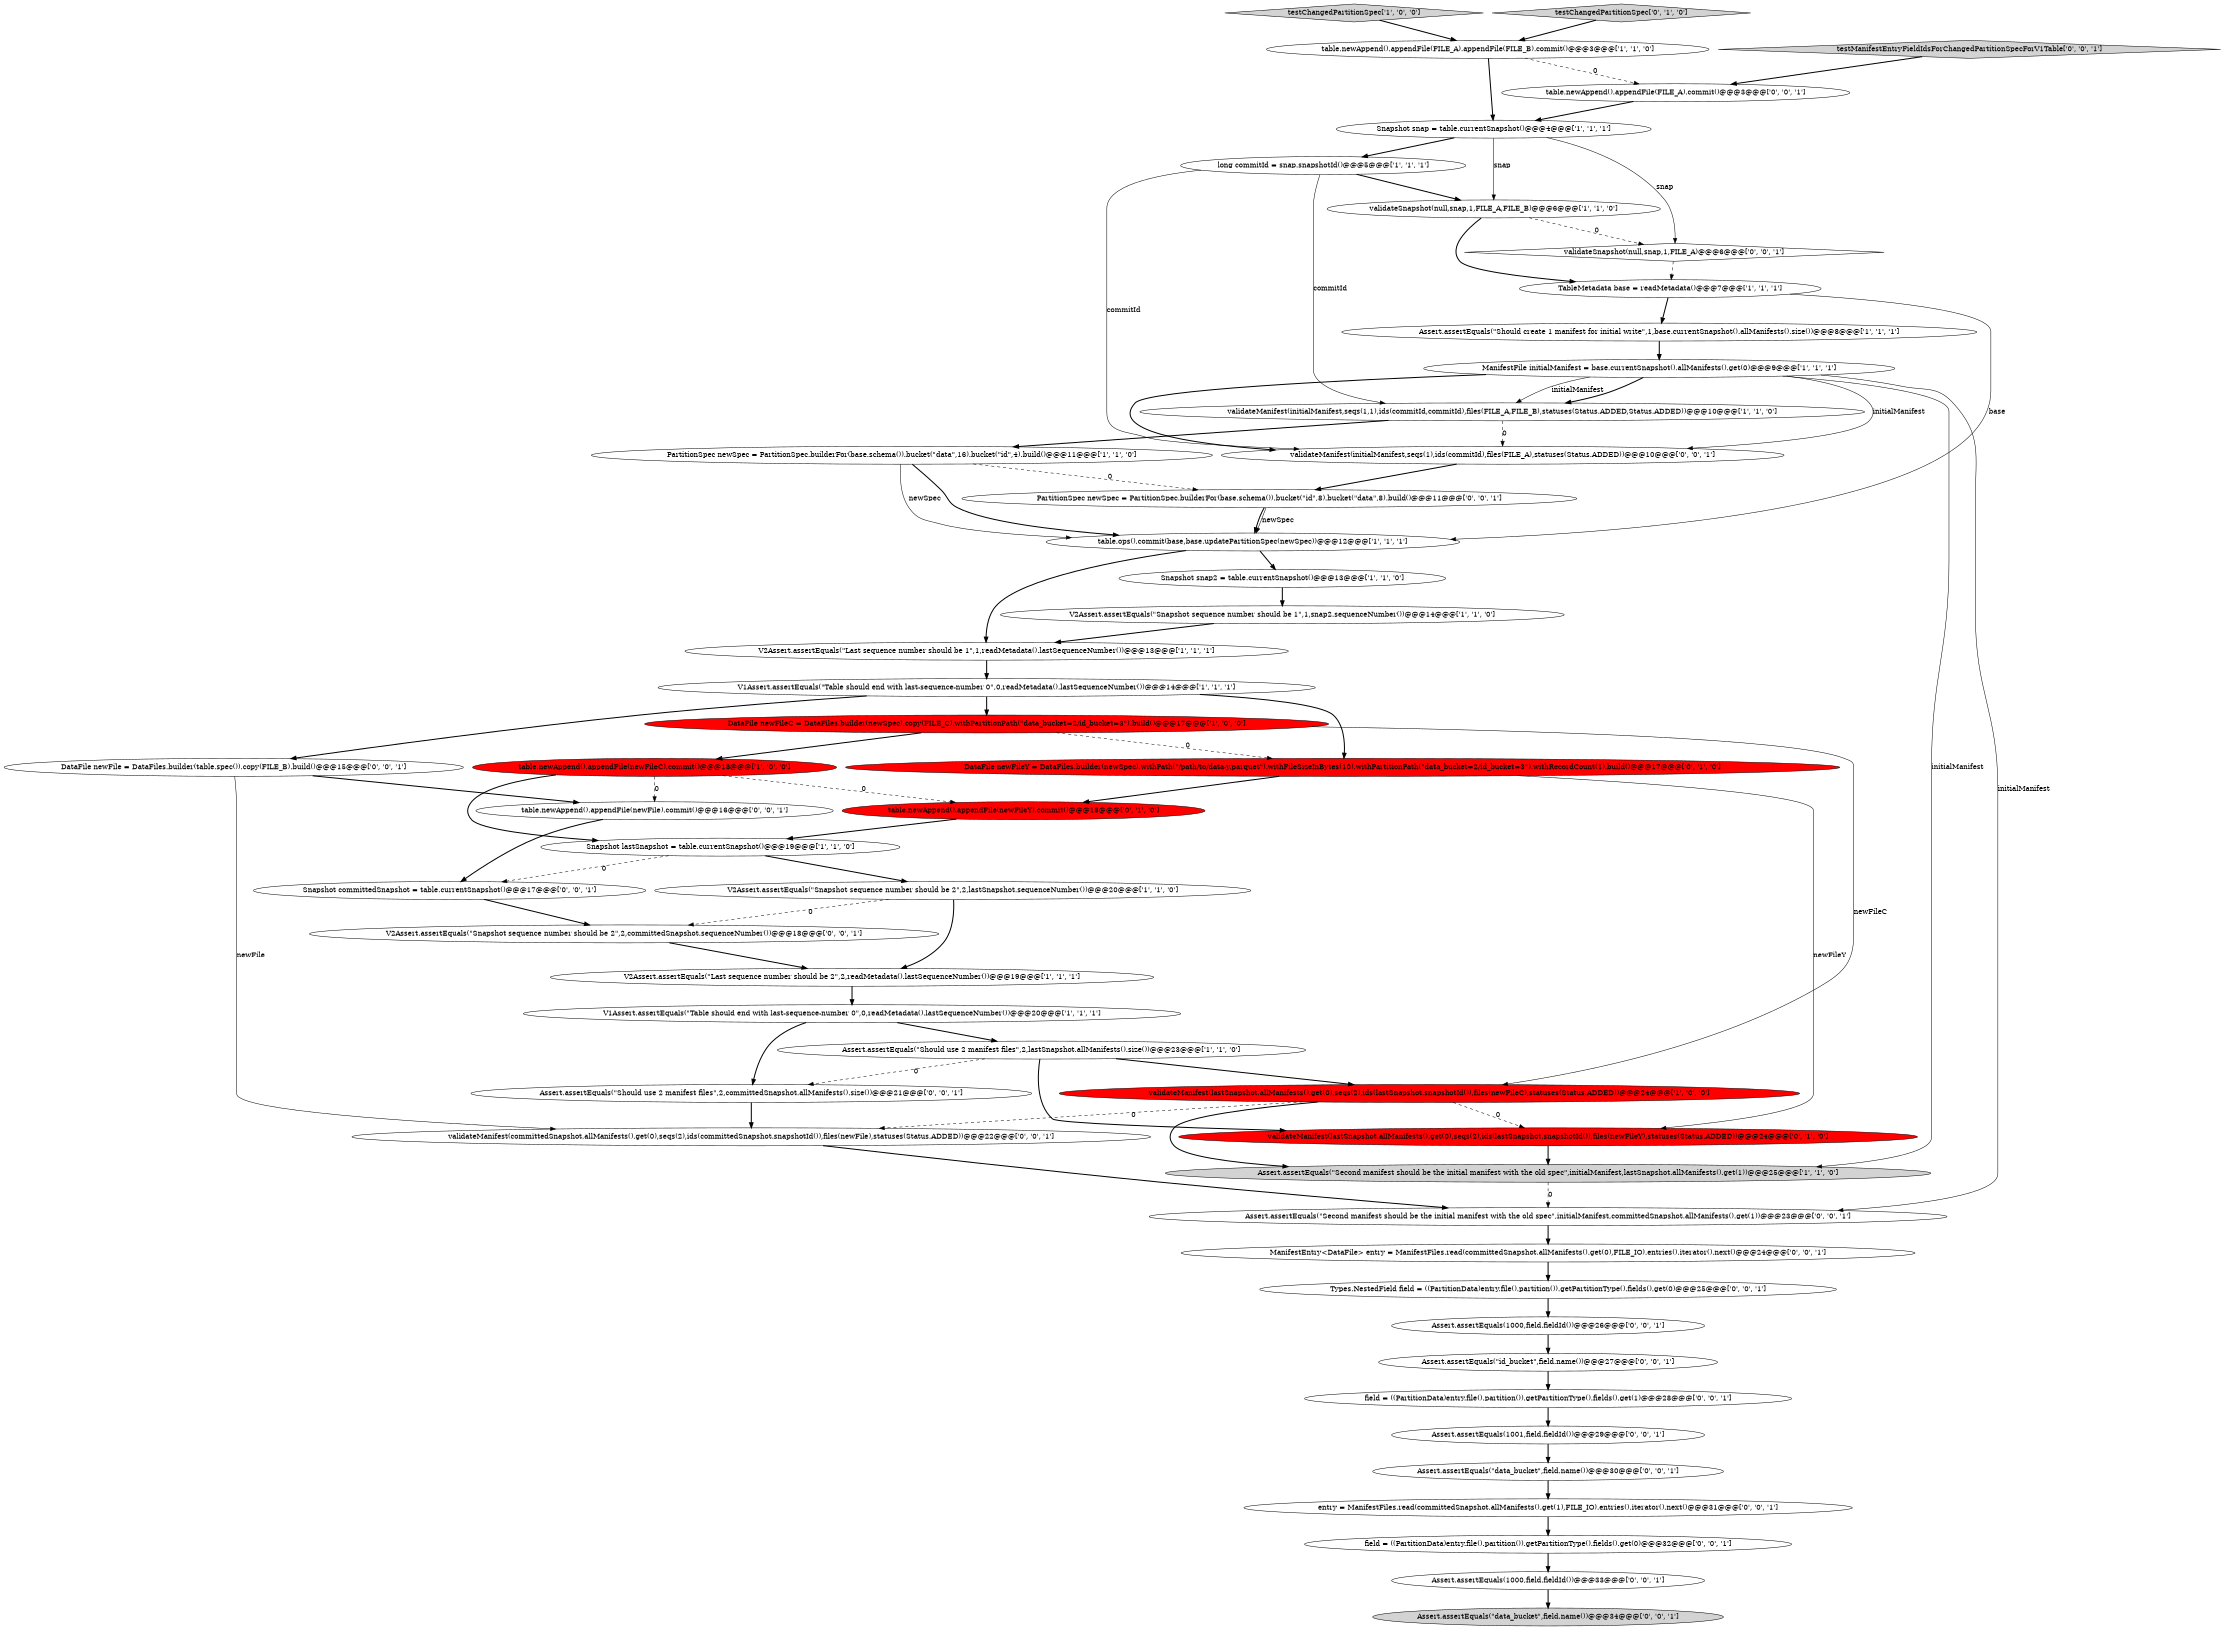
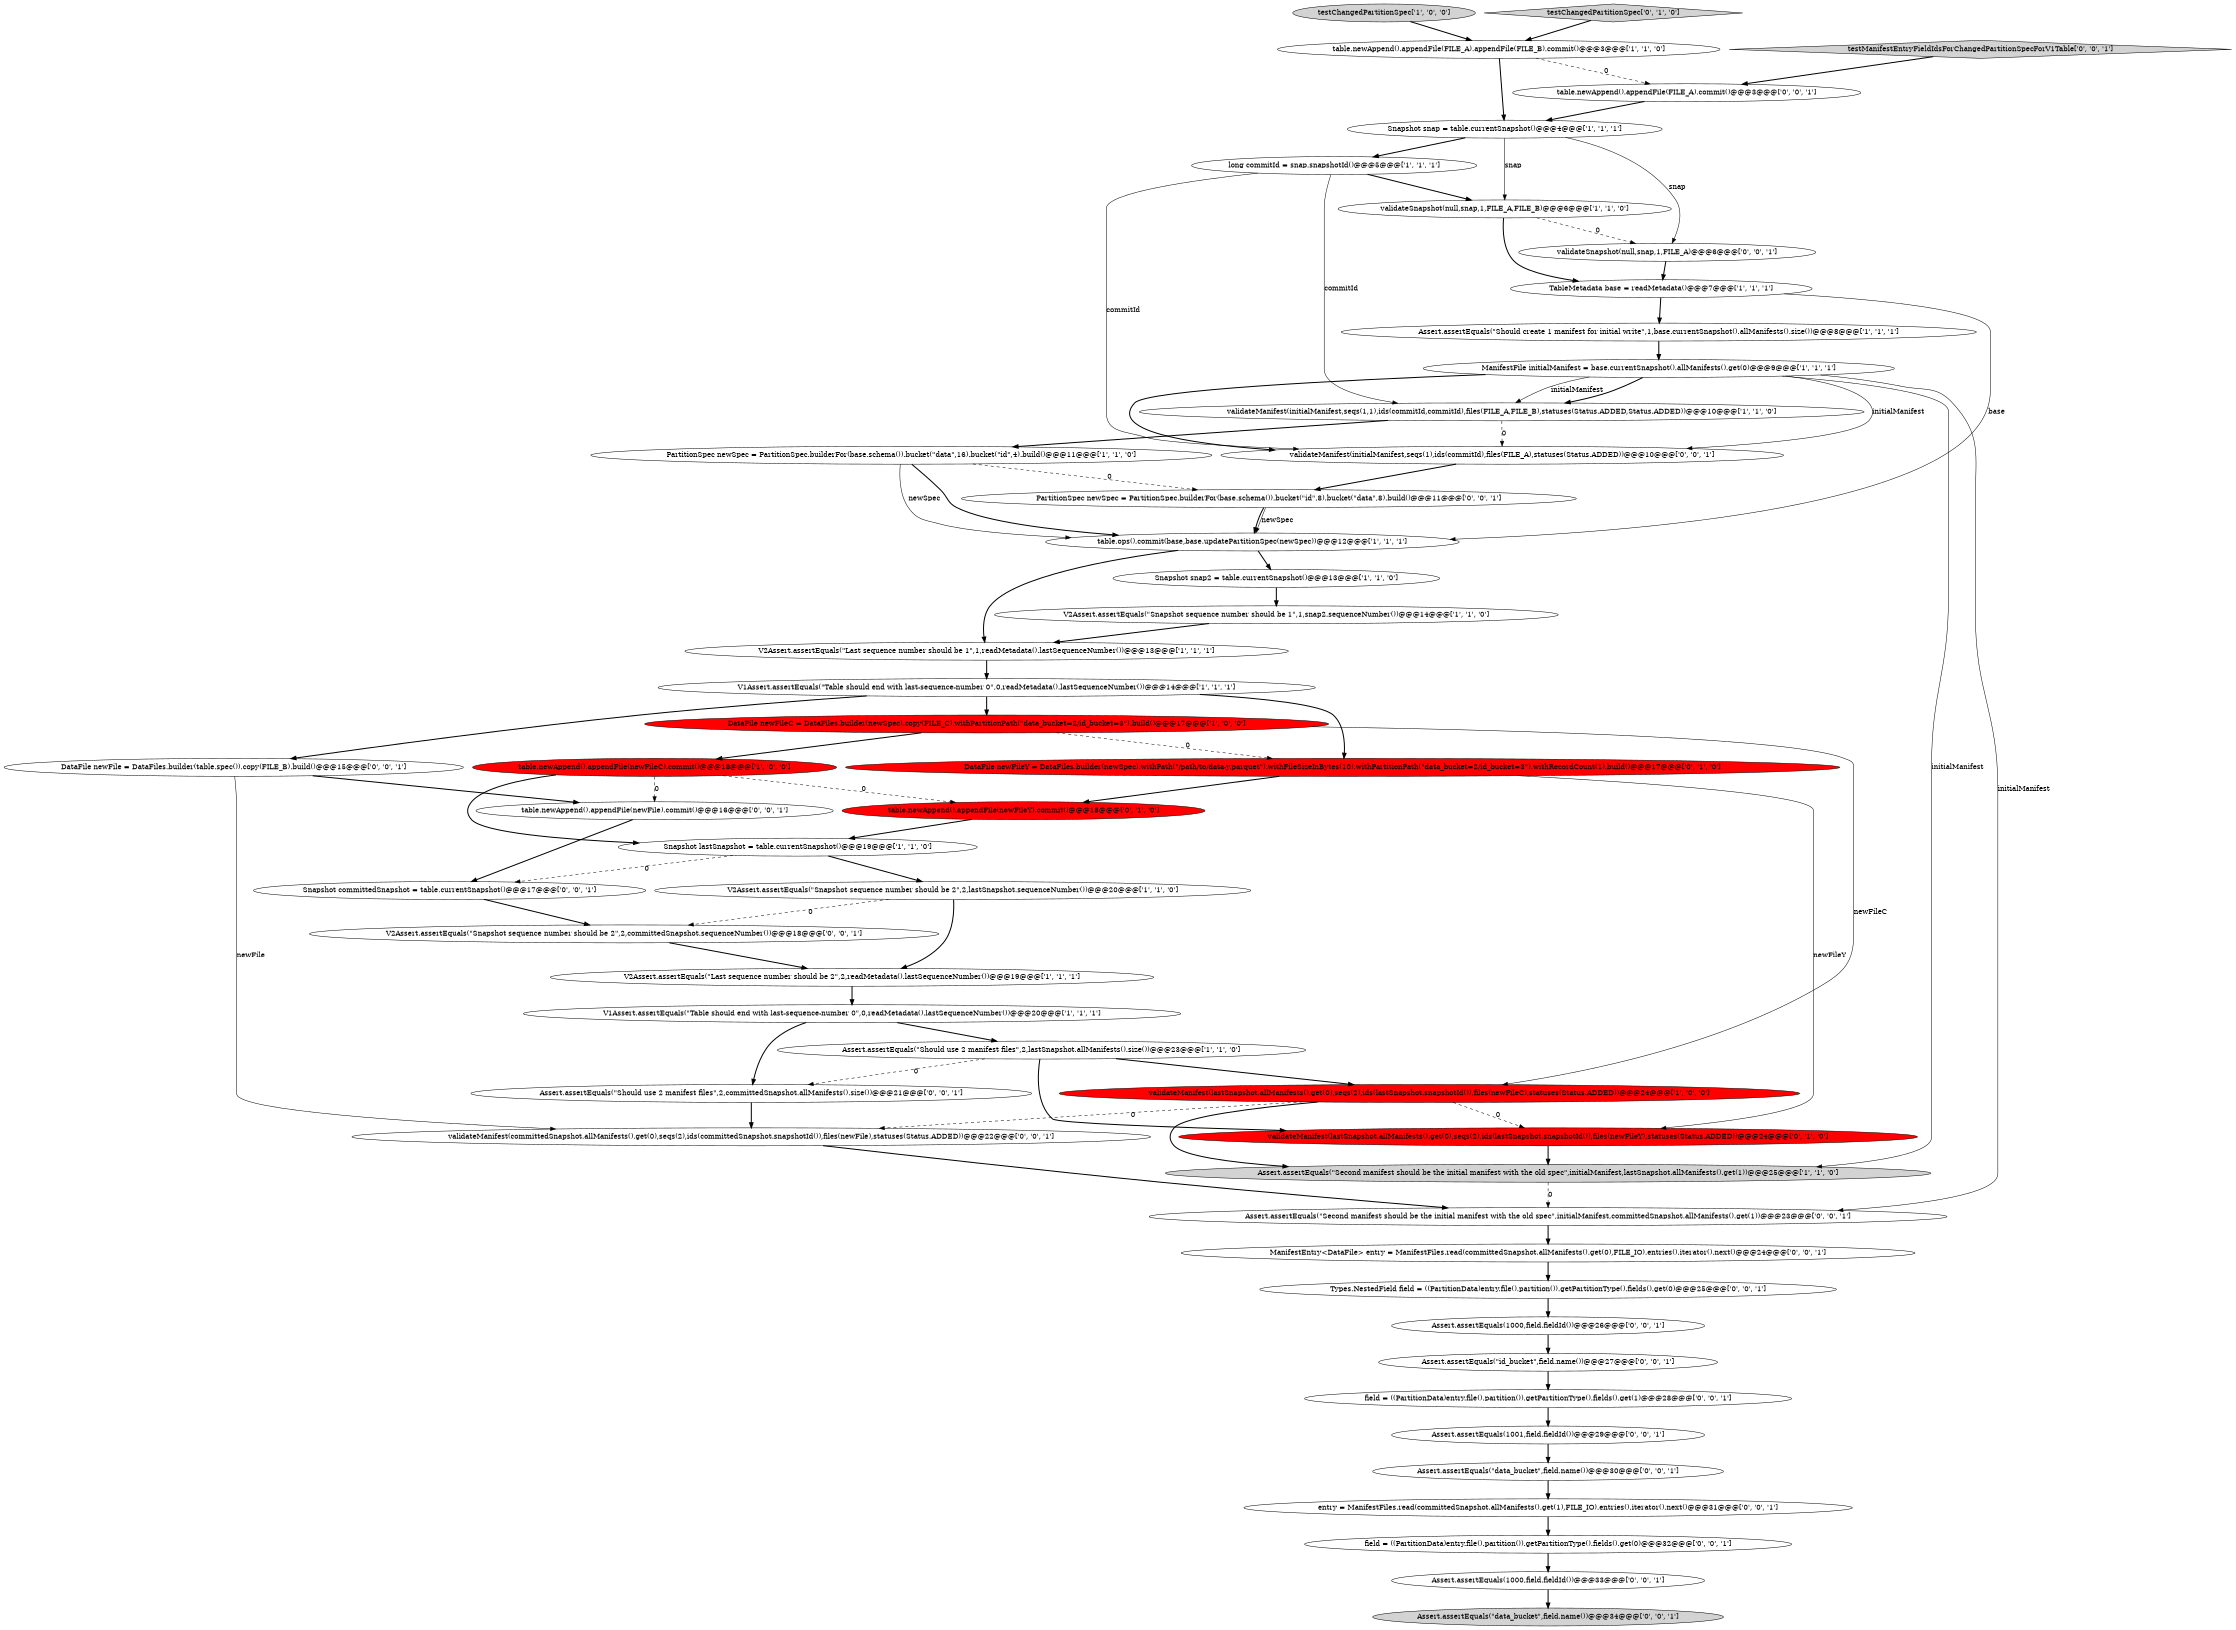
node "testChangedPartitionSpec['1', '0', '0']": shape diamond -> ellipse
node "validateSnapshot(null,snap,1,FILE_A)@@@6@@@['0', '0', '1']": shape diamond -> ellipse
edge "validateSnapshot(null,snap,1,FILE_A)@@@6@@@['0', '0', '1']" -> "TableMetadata base = readMetadata()@@@7@@@['1', '1', '1']": style dashed -> bold
